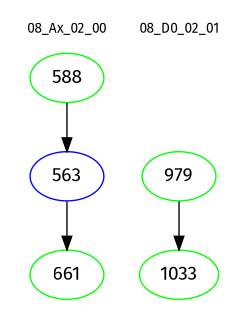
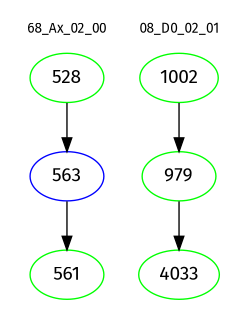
cluster "08_Ax_02_00": label "08_Ax_02_00" -> "68_Ax_02_00"
node "588": label "588" -> "528"
node "1002": added
node "661": label "661" -> "561"
node "1033": label "1033" -> "4033"
